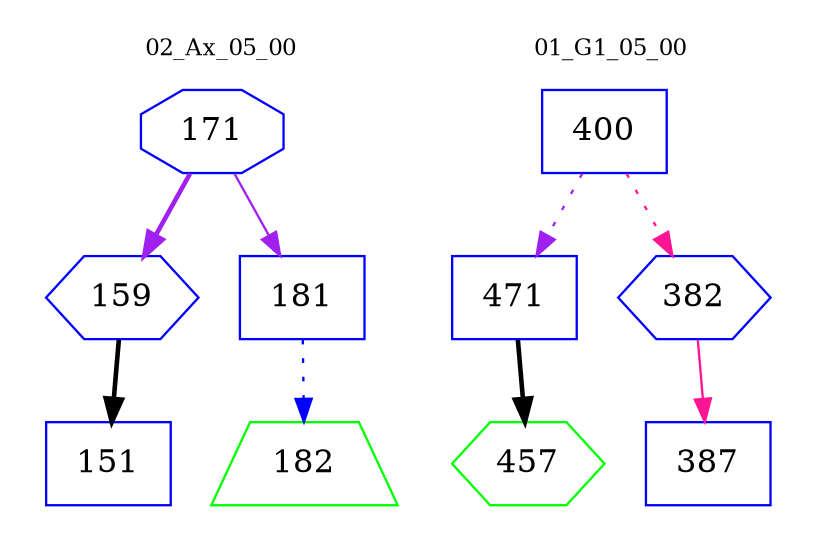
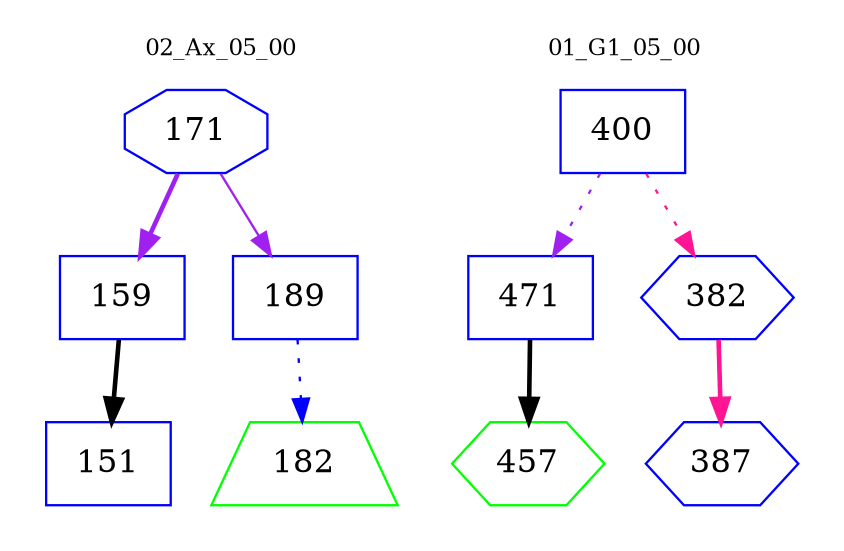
node "159": shape hexagon -> box
node "181": label "181" -> "189"
edge "382" -> "387": style solid -> bold
node "387": shape box -> hexagon
